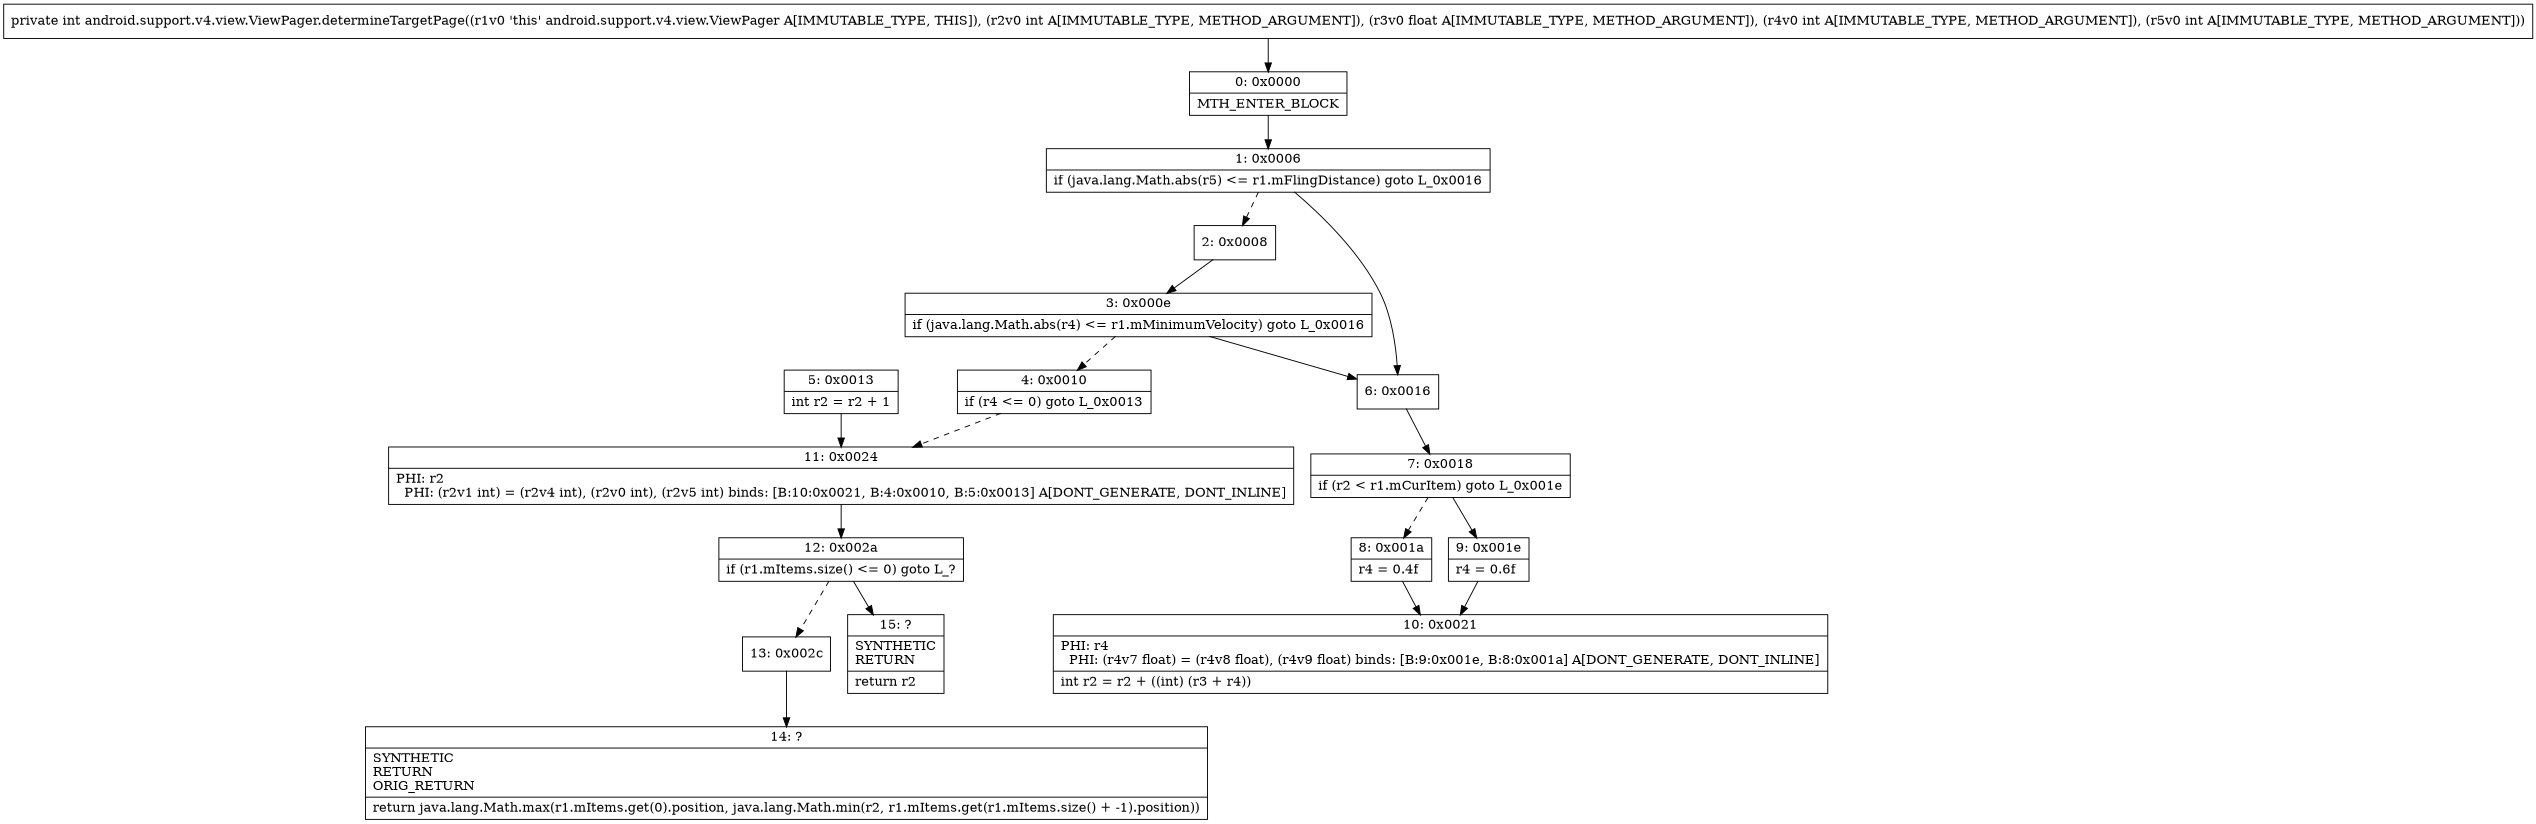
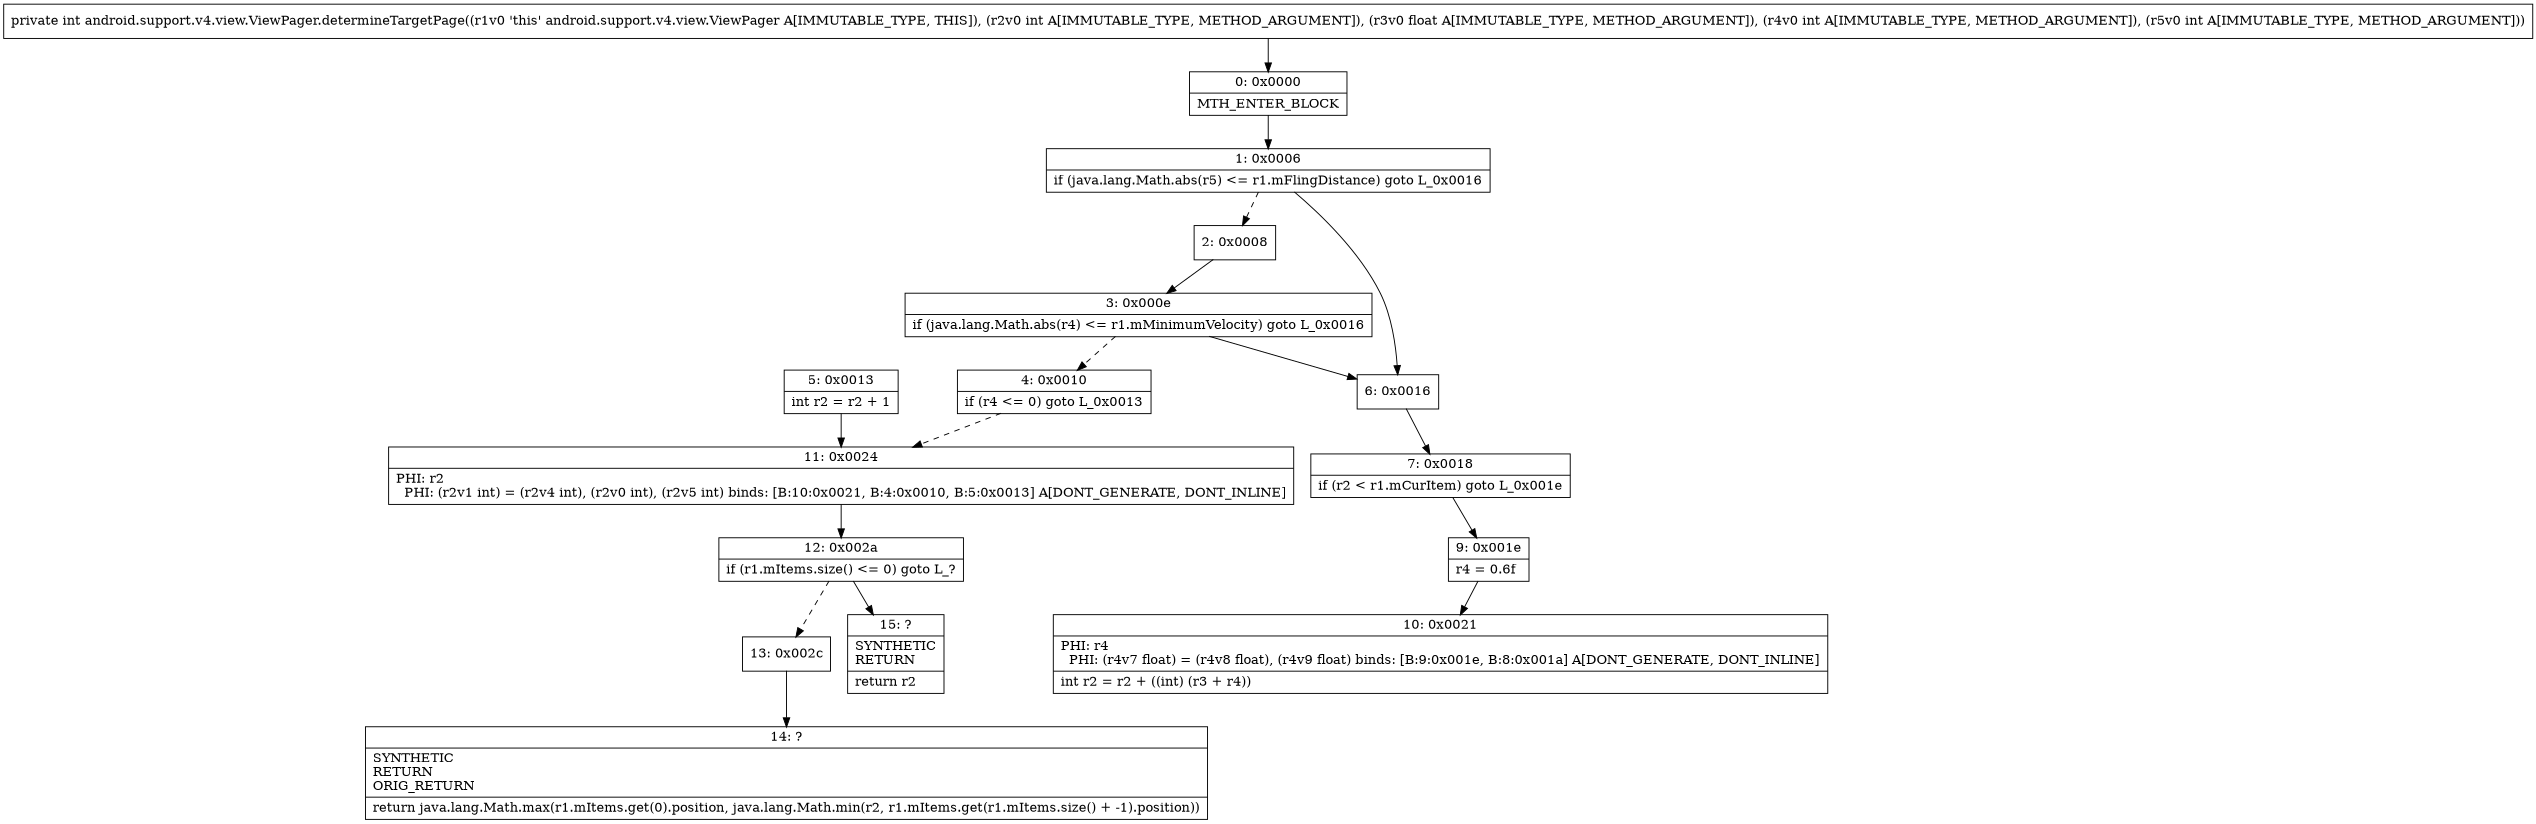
node "8: 0x001a": removed
